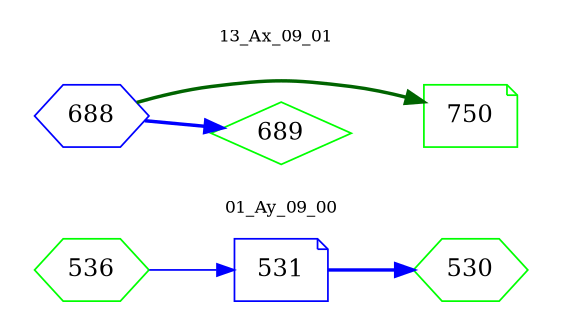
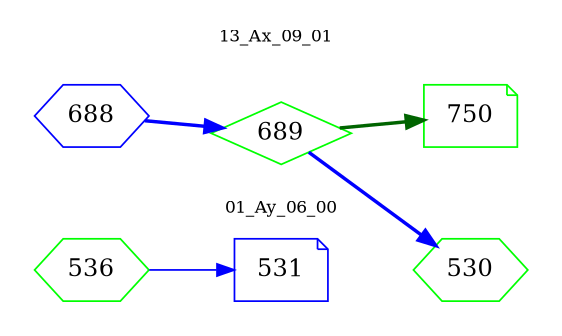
edge "688" -> "750": now "689" -> "750"
cluster "01_Ay_09_00": label "01_Ay_09_00" -> "01_Ay_06_00"
edge "531" -> "530": now "689" -> "530"
